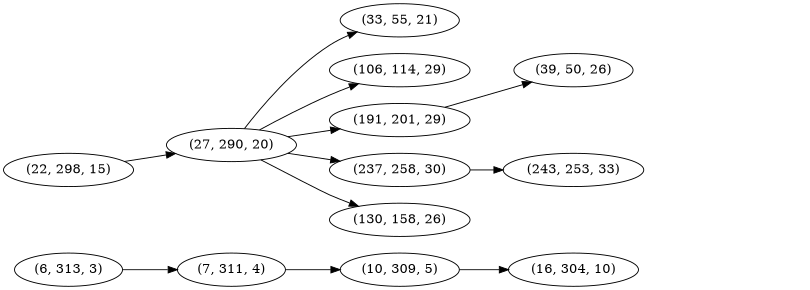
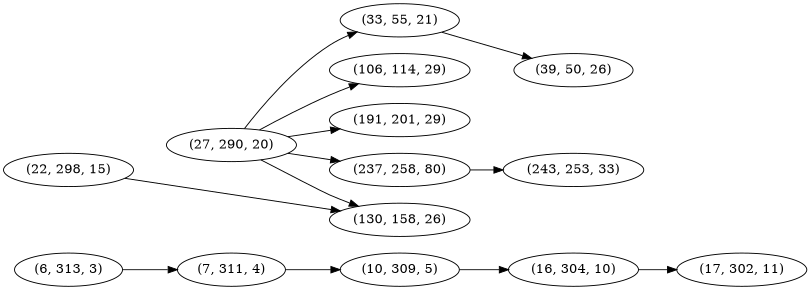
edge "(191, 201, 29)" -> "(39, 50, 26)": now "(33, 55, 21)" -> "(39, 50, 26)"
edge "(22, 298, 15)" -> "(27, 290, 20)": now "(22, 298, 15)" -> "(130, 158, 26)"
node "(237, 258, 30)": label "(237, 258, 30)" -> "(237, 258, 80)"
node "(17, 302, 11)": added
